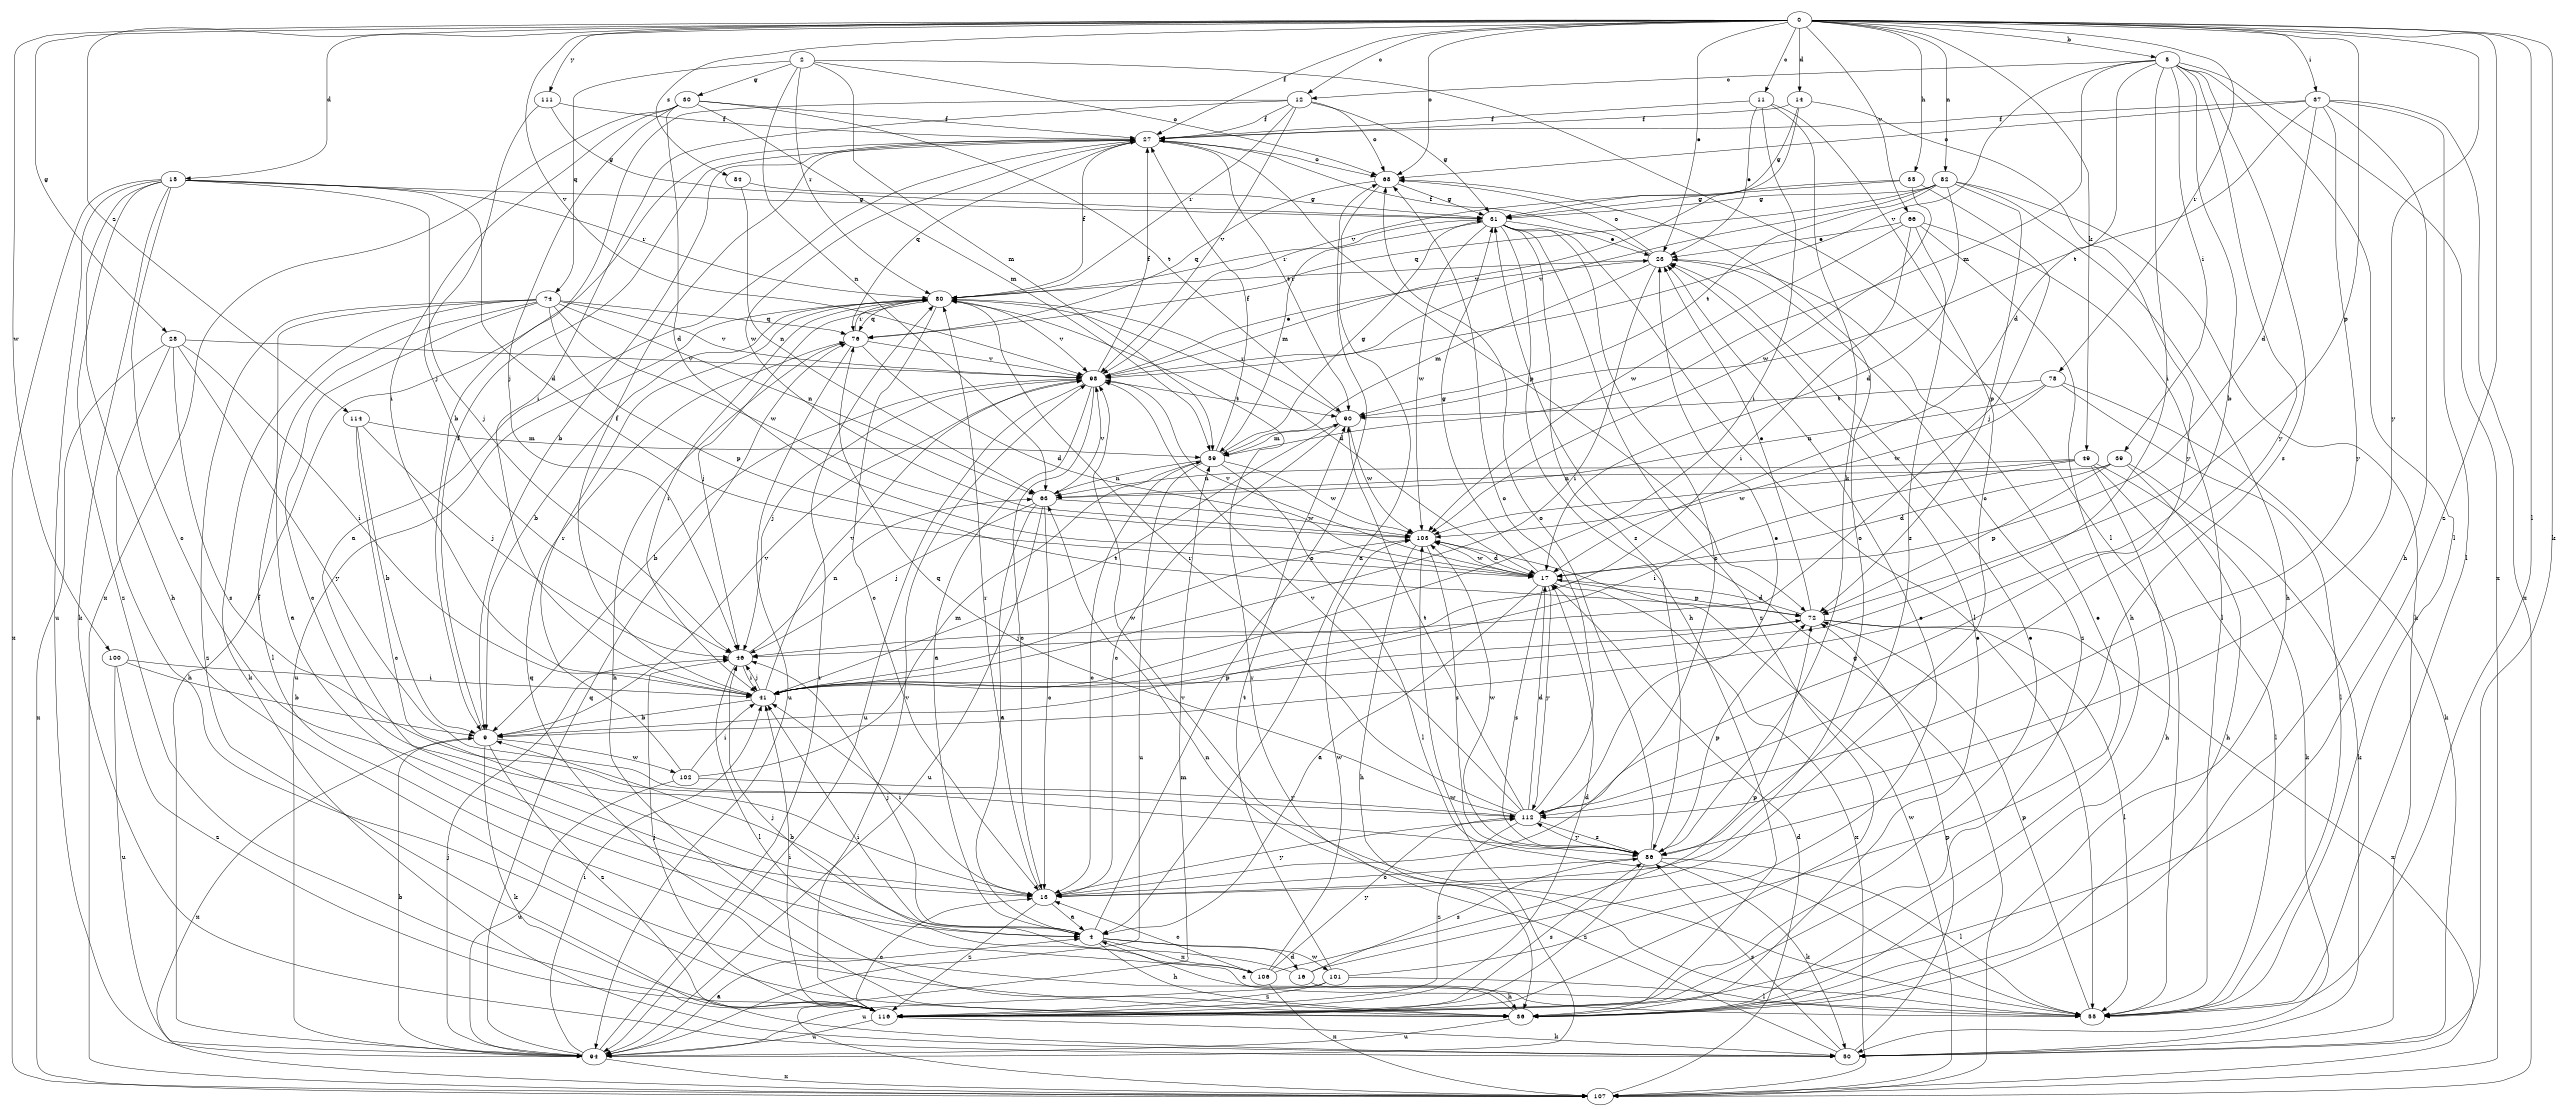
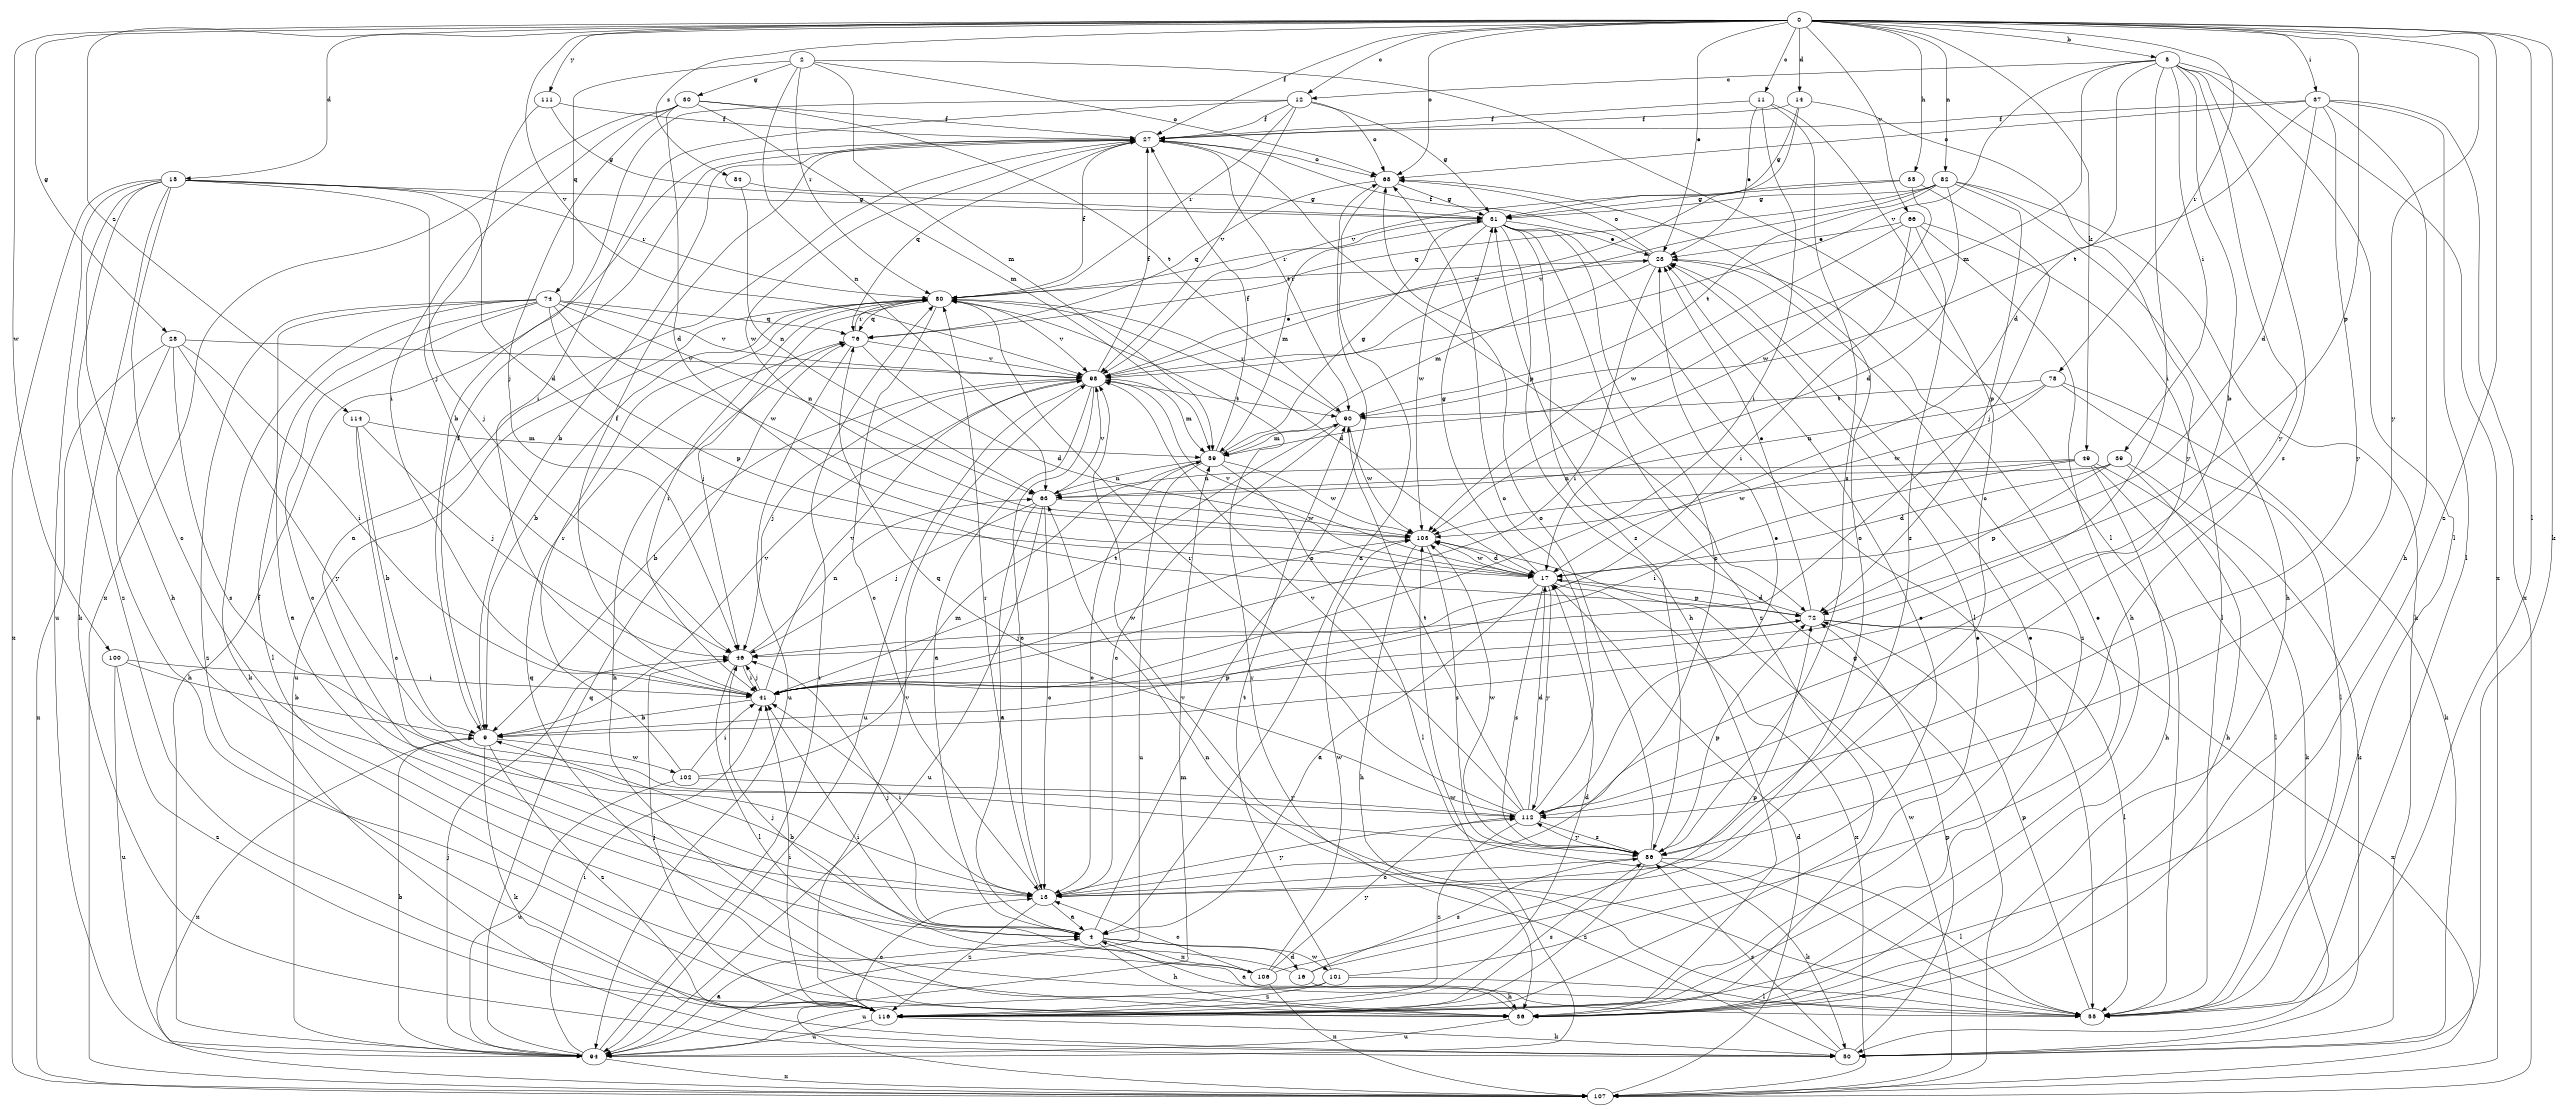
edge "98" -> "59": added, label "m"
edge "11" -> "86": label "k" -> "s"
